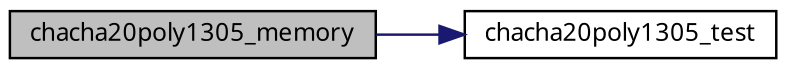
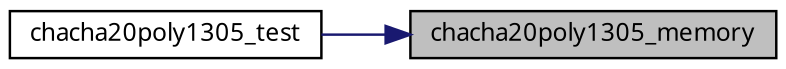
edge "chacha20poly1305_memory" -> "chacha20poly1305_test": reversed
